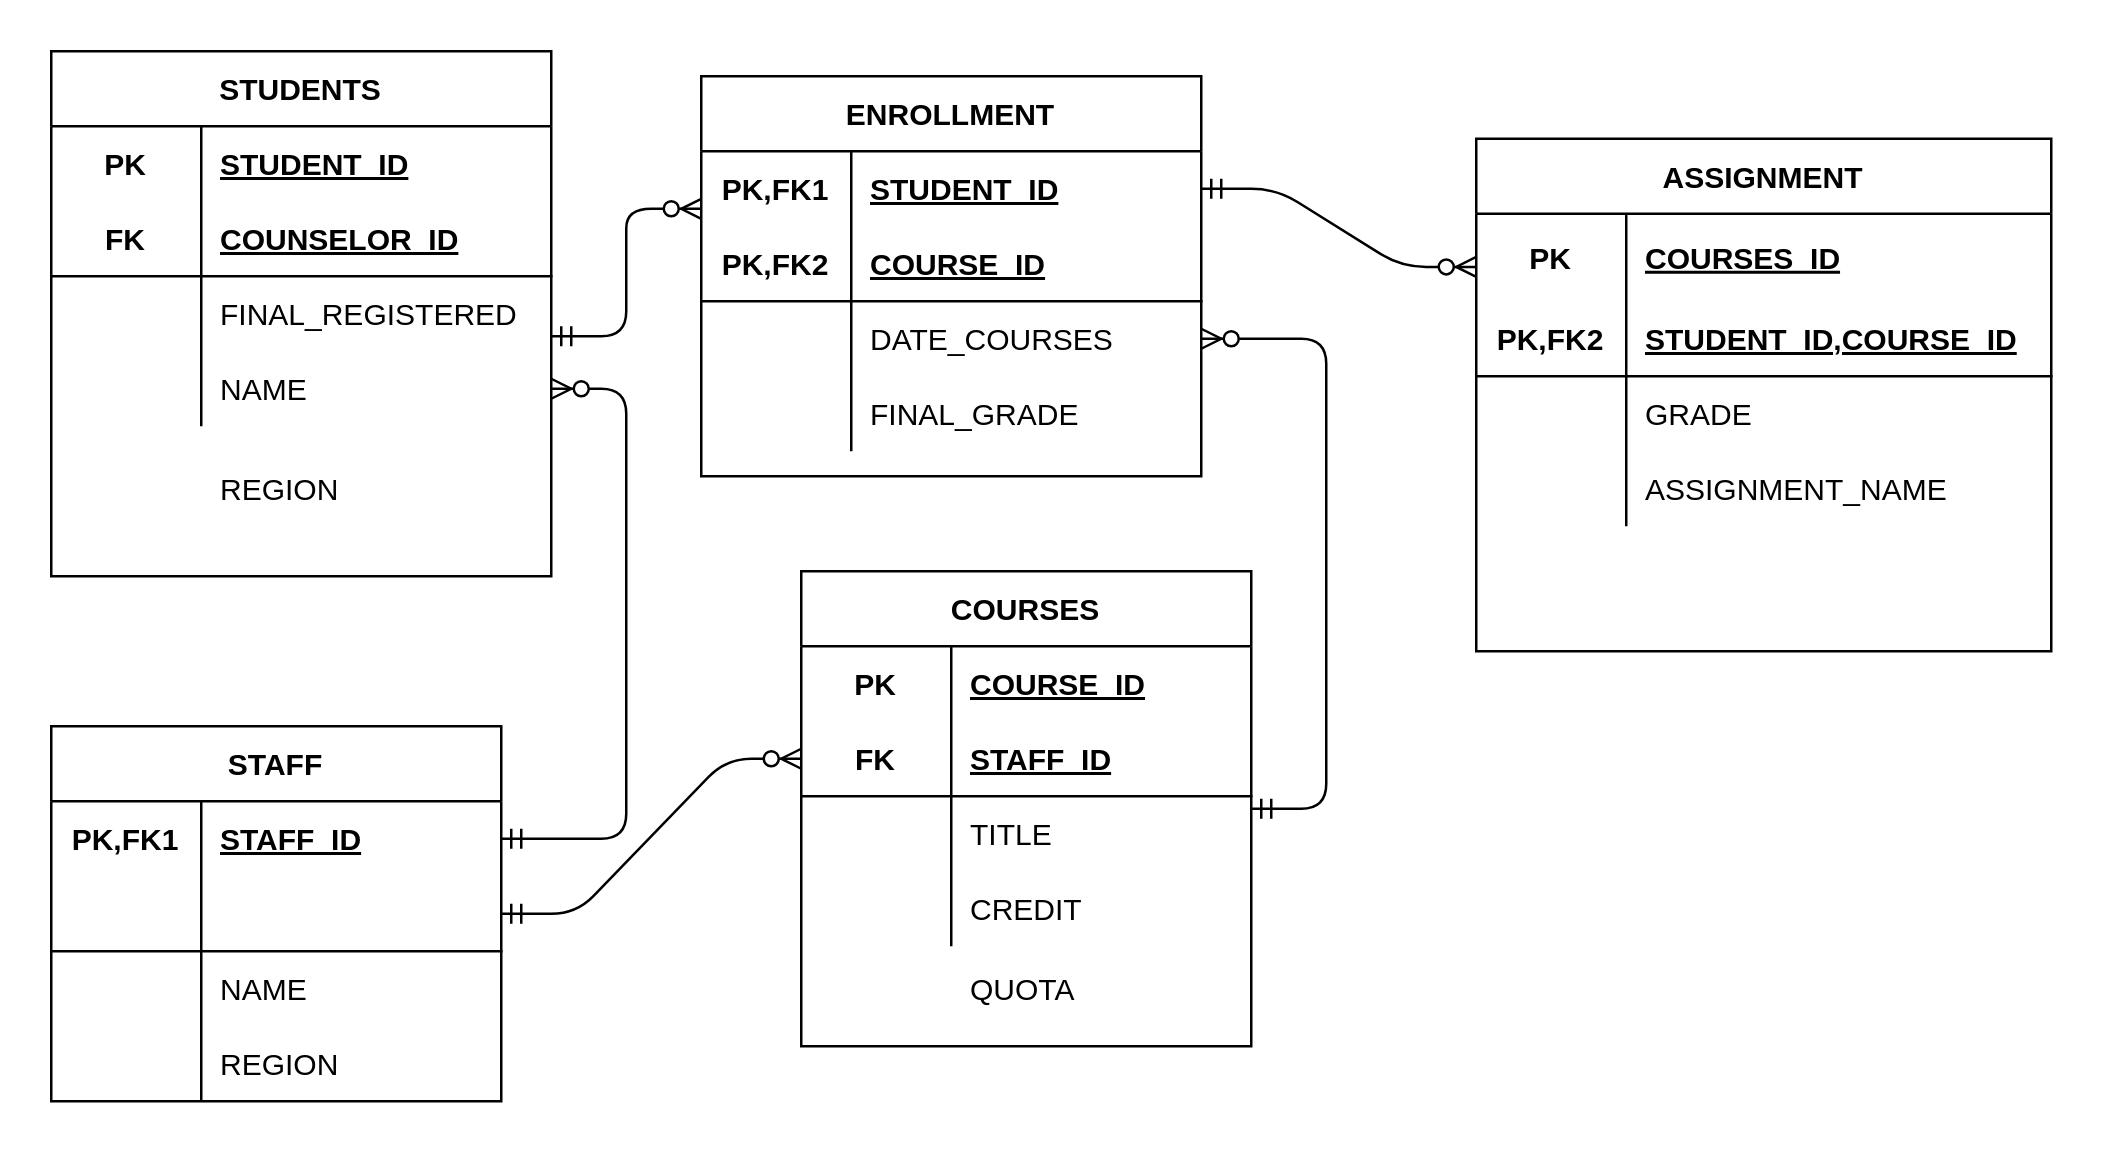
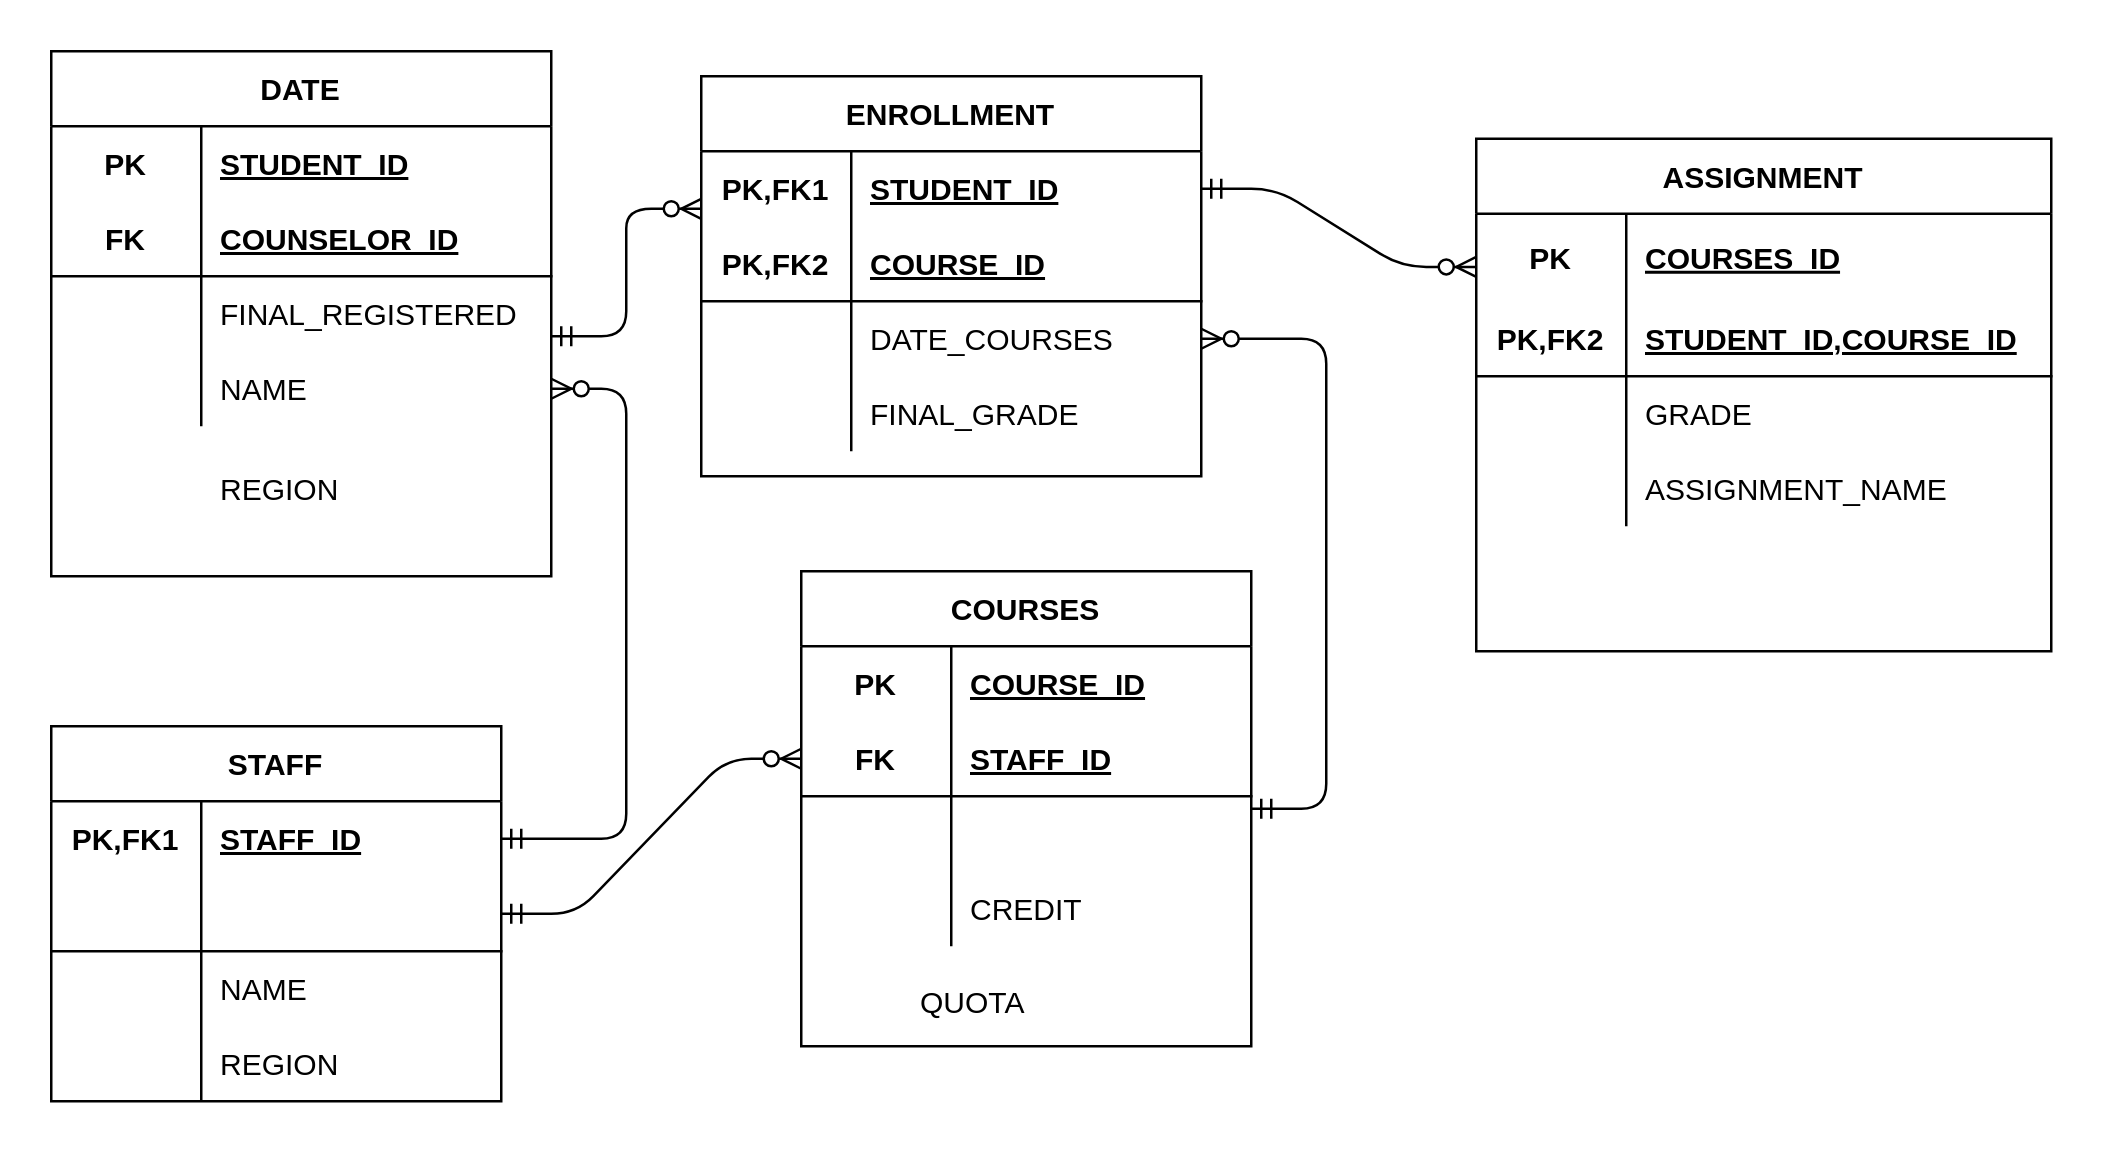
node "STUDENTS": label "STUDENTS" -> "DATE"
node "TITLE": removed
node "QUOTA": moved (1101, 989) -> (1051, 1001)
